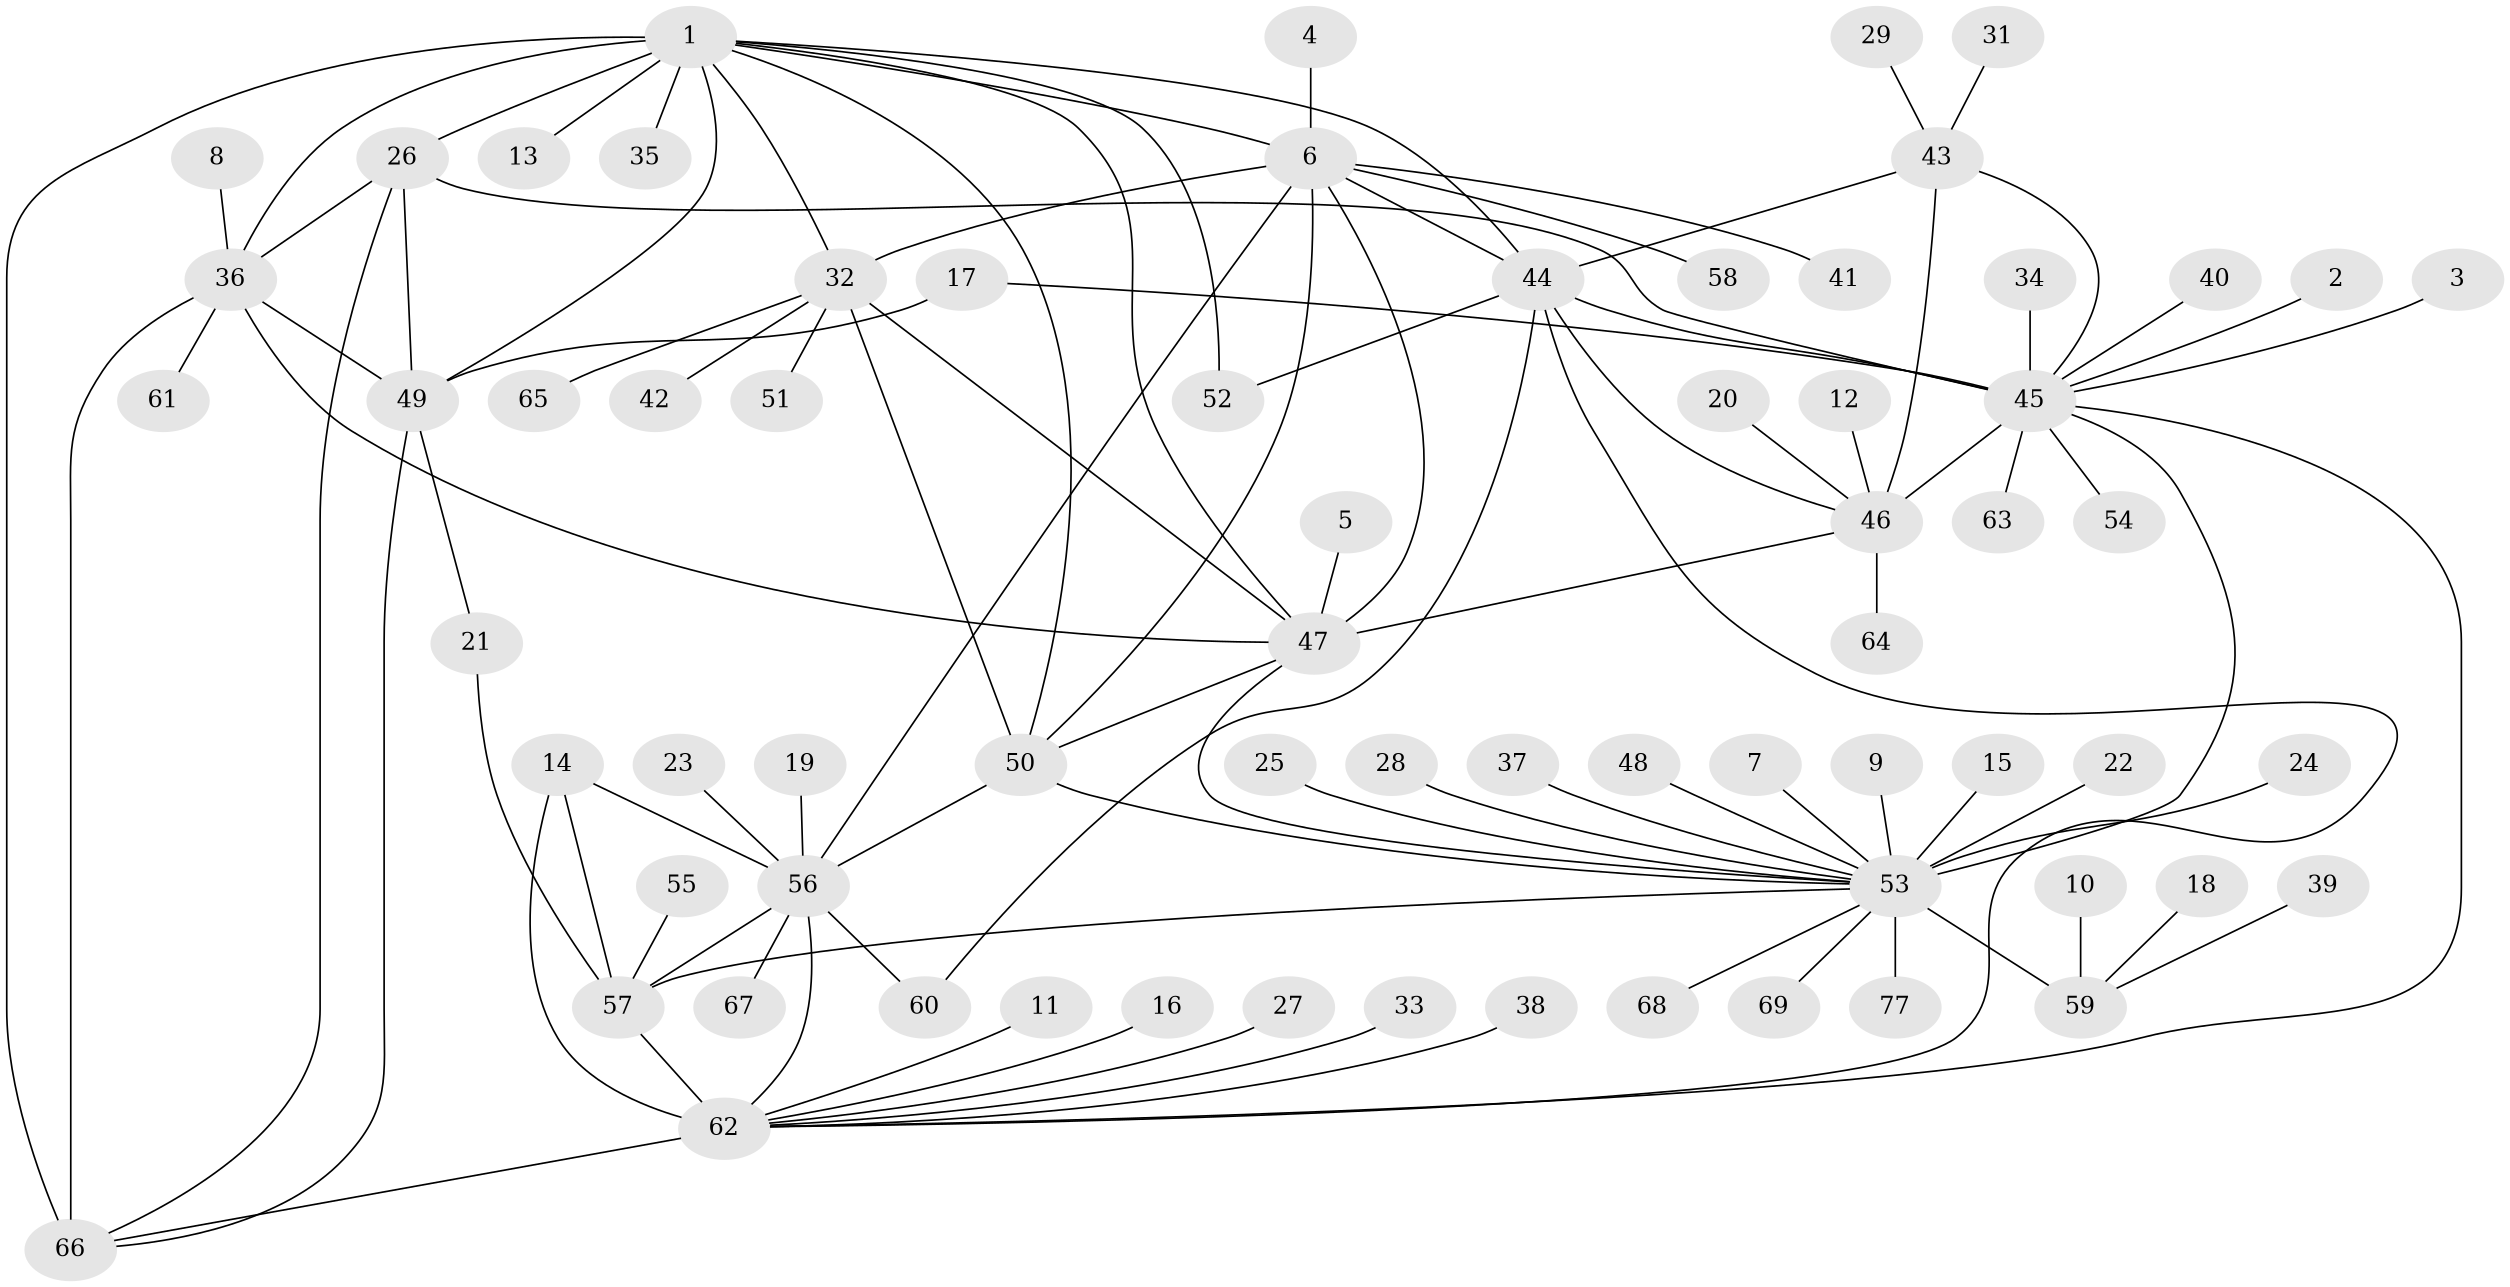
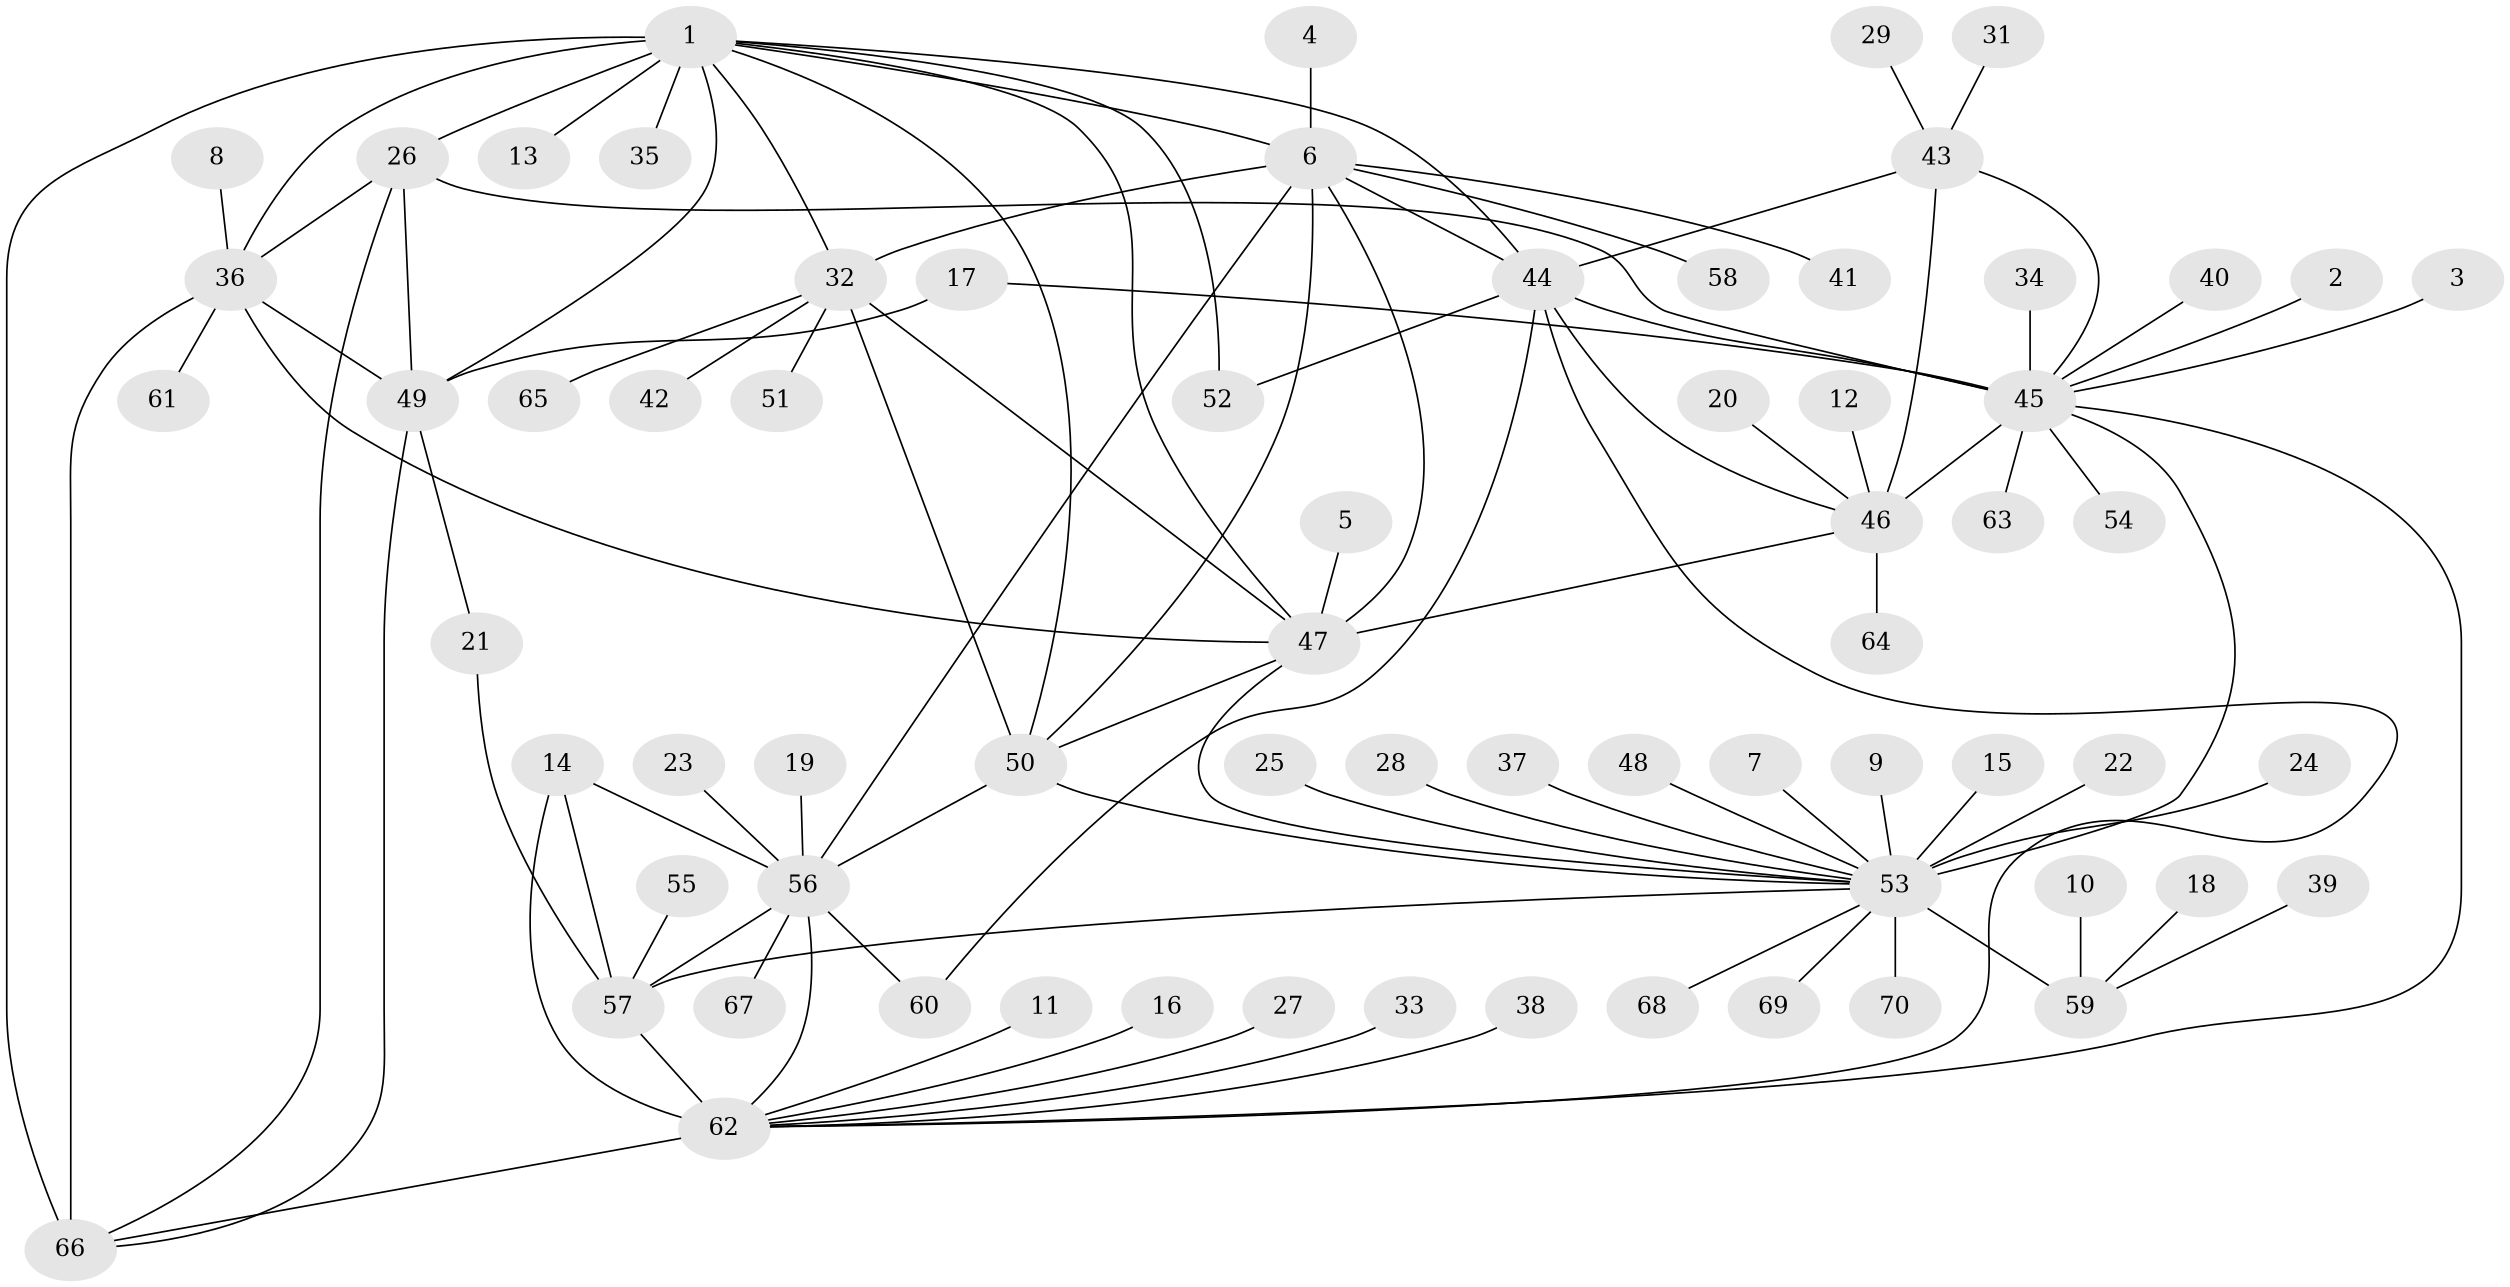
node "77": label "77" -> "70"
